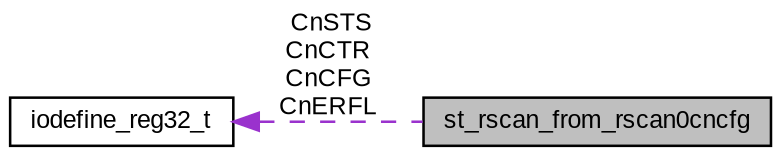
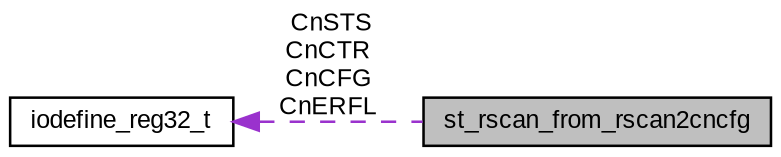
node "st_rscan_from_rscan0cncfg": label "st_rscan_from_rscan0cncfg" -> "st_rscan_from_rscan2cncfg"
